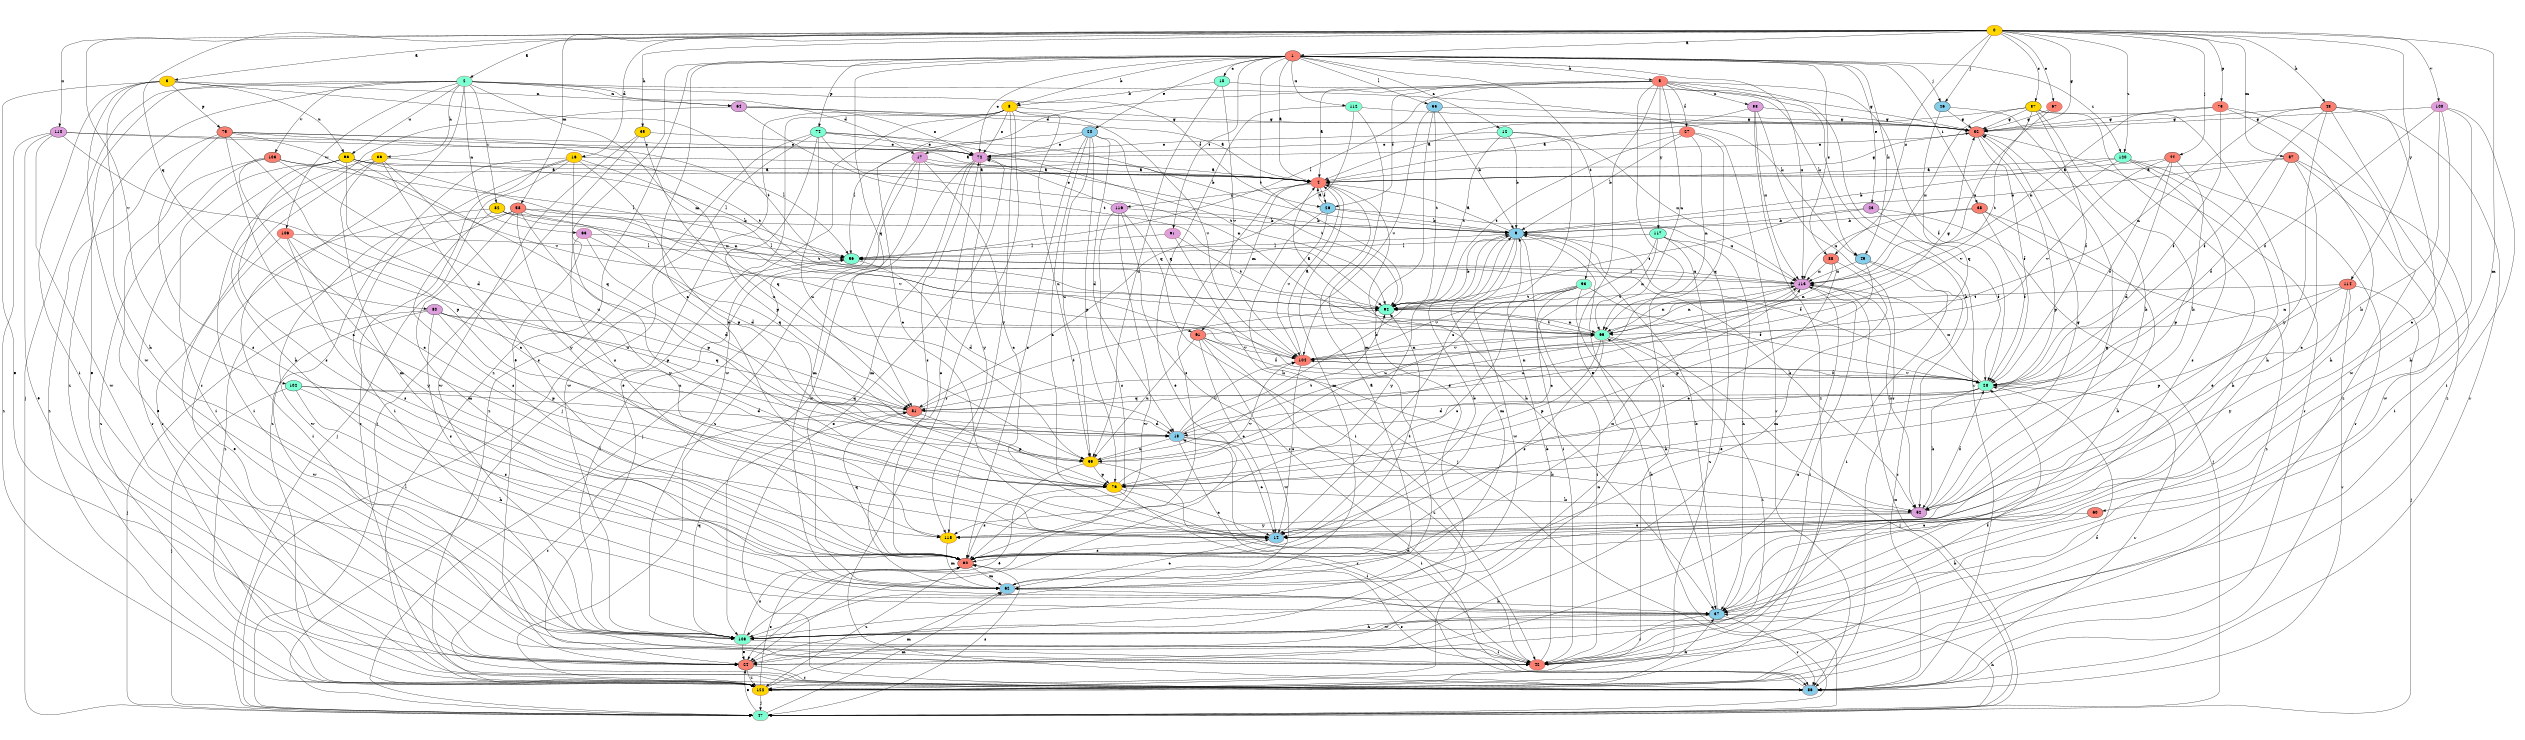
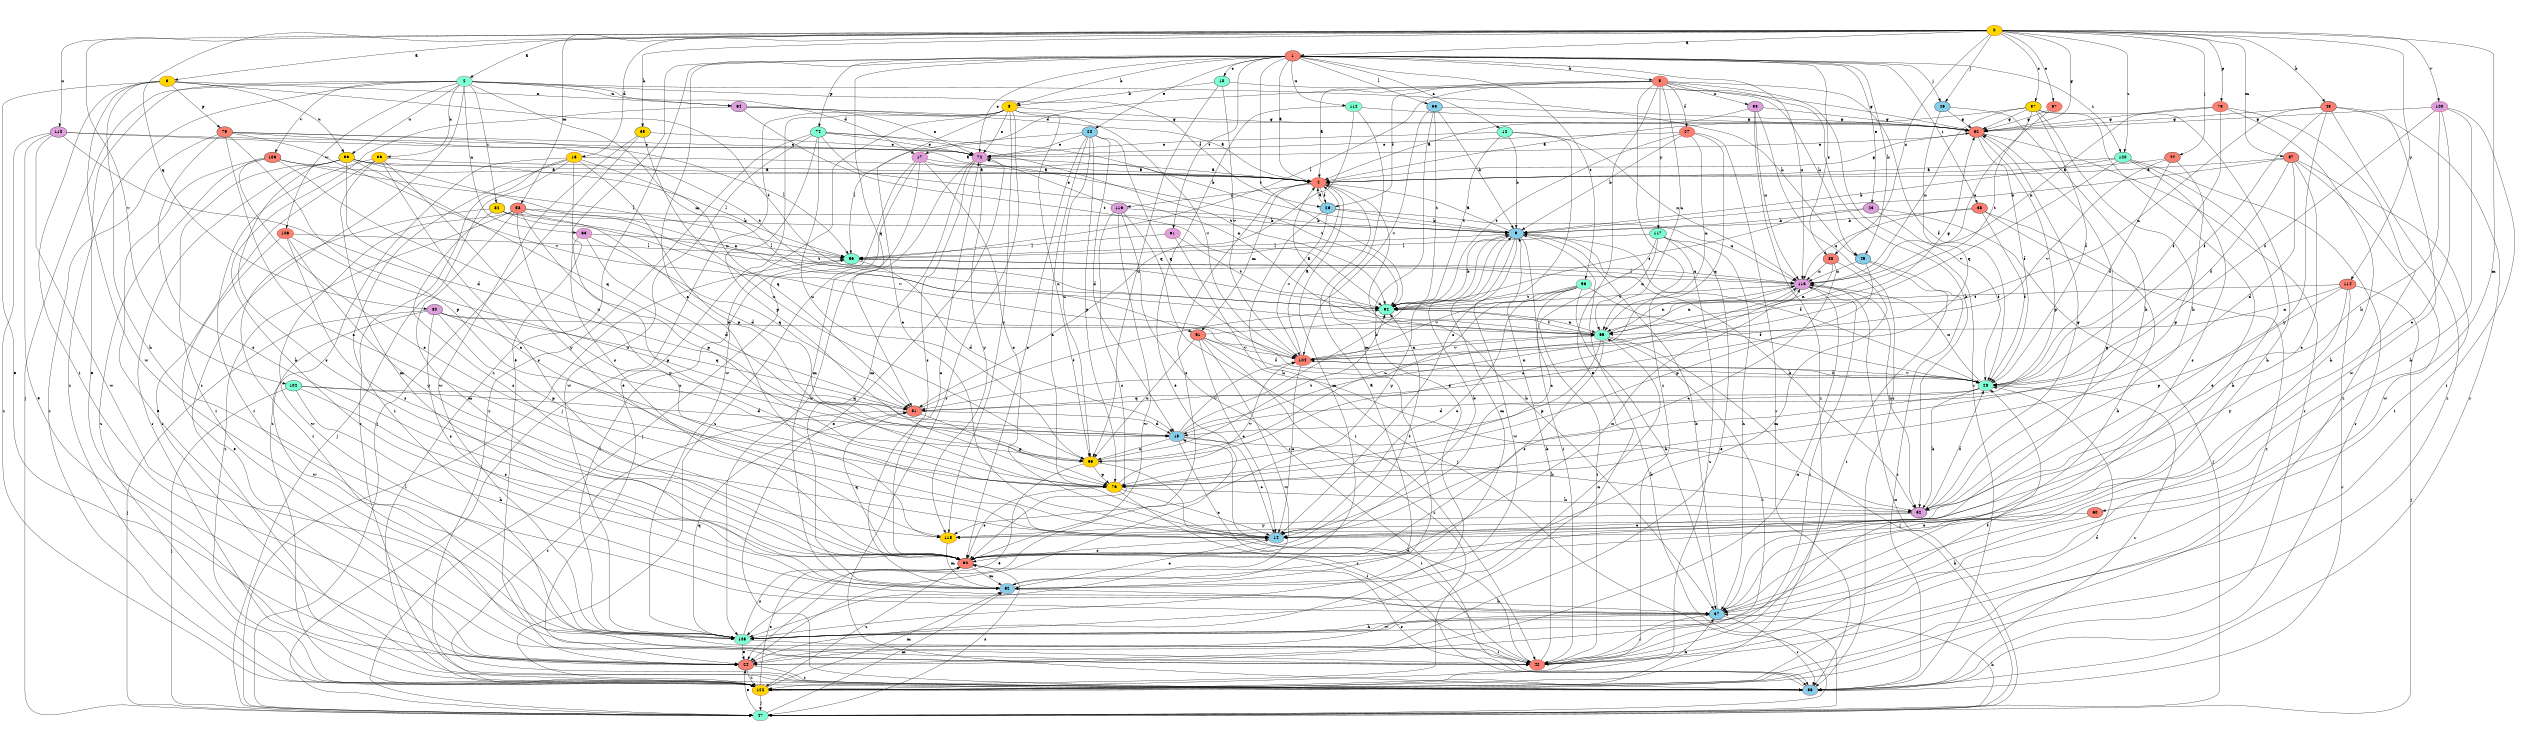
edge "44" -> "18": now "57" -> "18"
